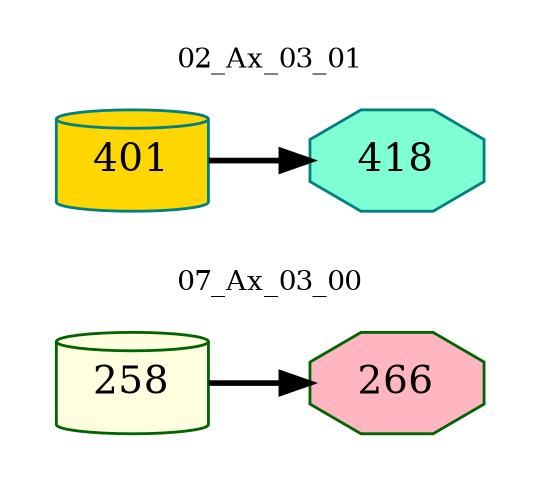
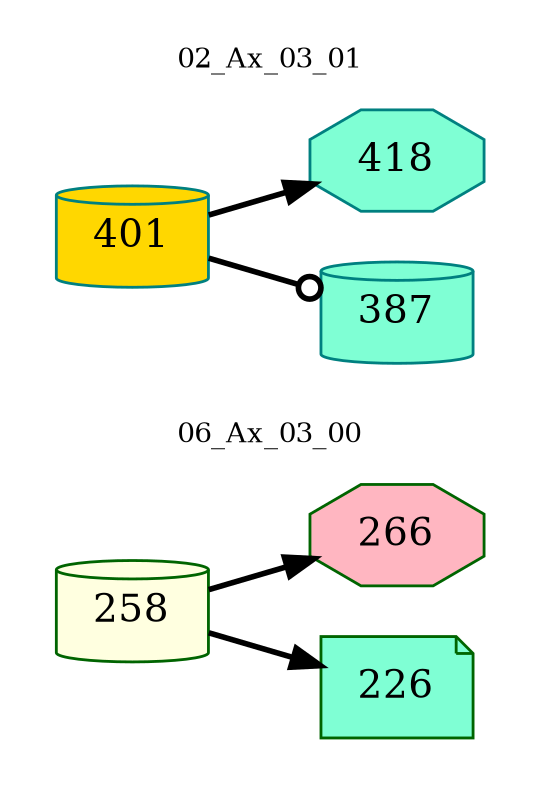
cluster "07_Ax_03_00": label "07_Ax_03_00" -> "06_Ax_03_00"
node "387": added
node "226": added
